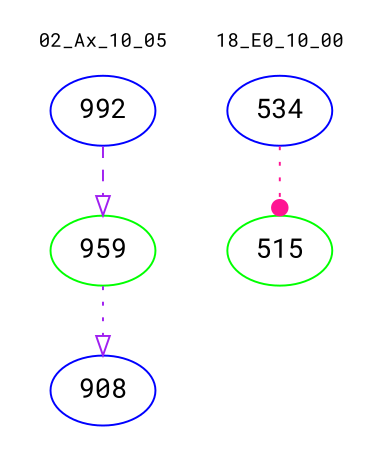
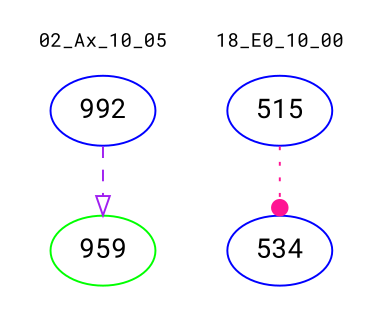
edge "534" -> "515": reversed
node "515": color green -> blue
node "908": removed
